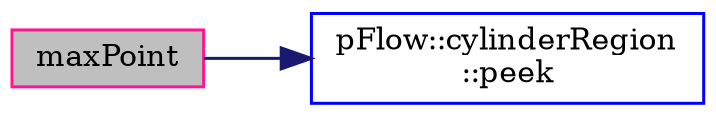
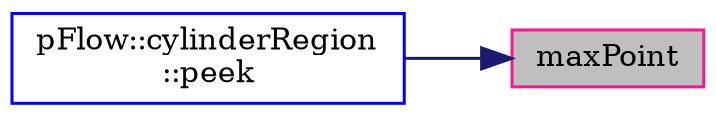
edge "maxPoint" -> "pFlow::cylinderRegion ::peek": reversed
